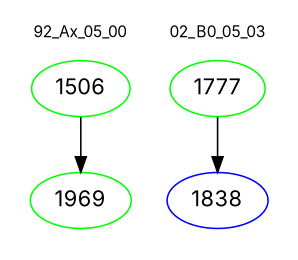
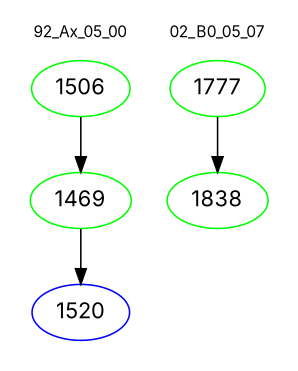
cluster "02_B0_05_03": label "02_B0_05_03" -> "02_B0_05_07"
node "1969": label "1969" -> "1469"
node "1838": color blue -> green
node "1520": added
